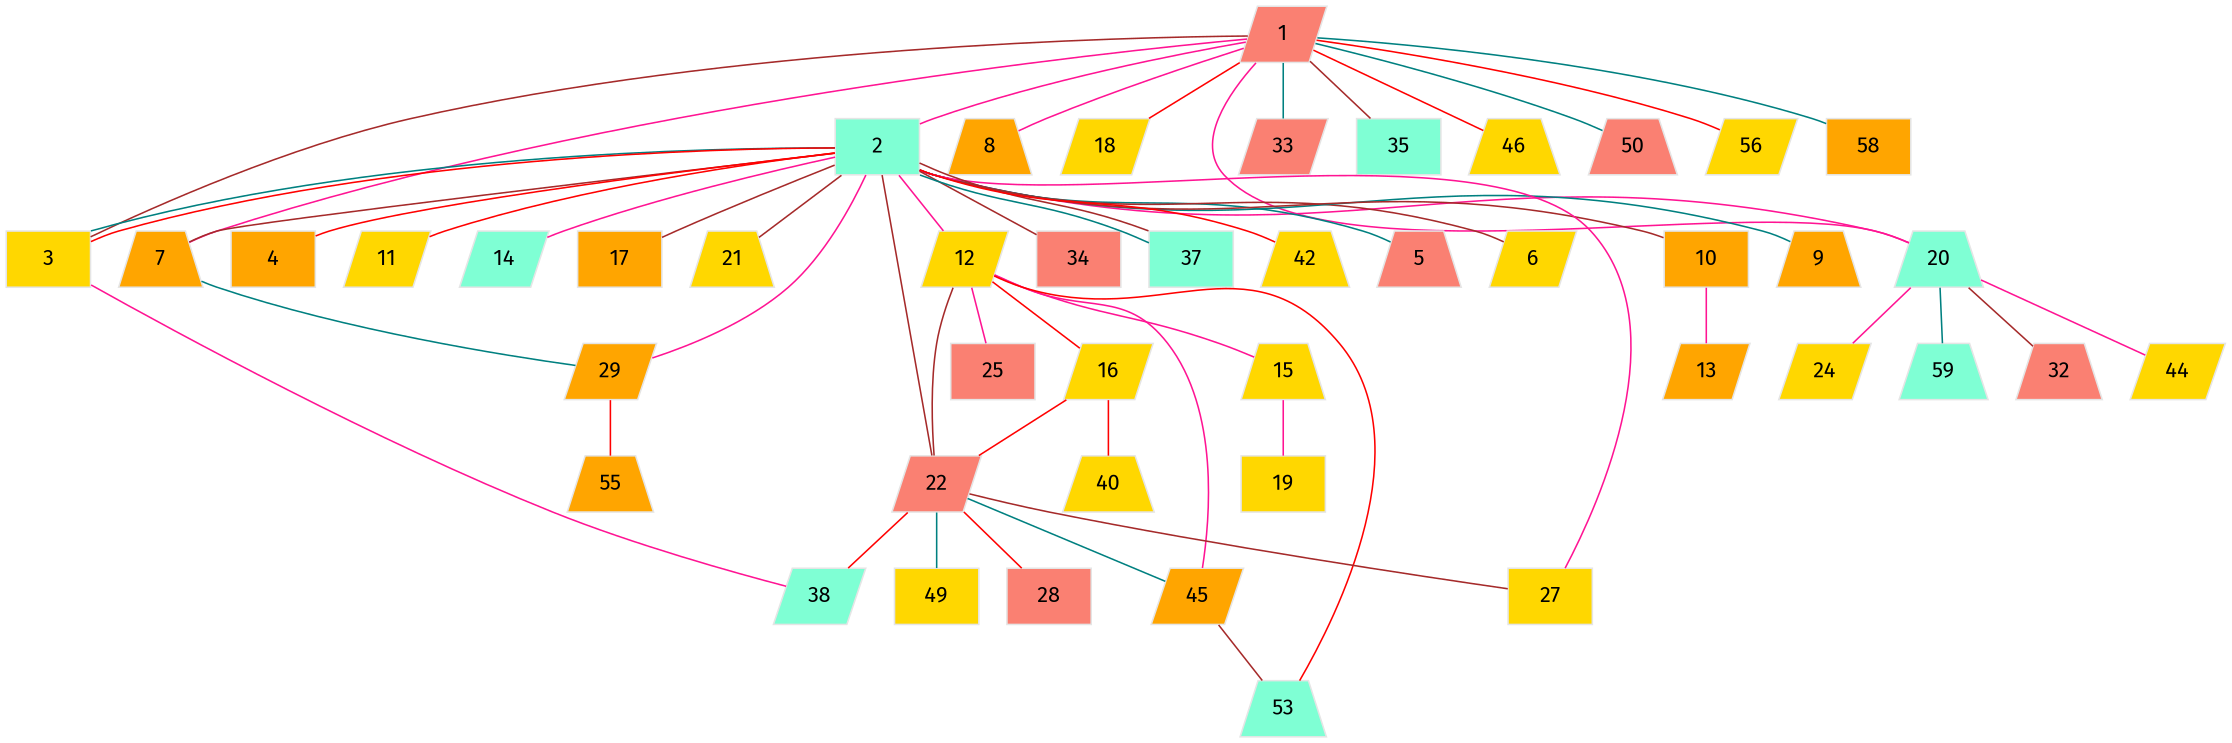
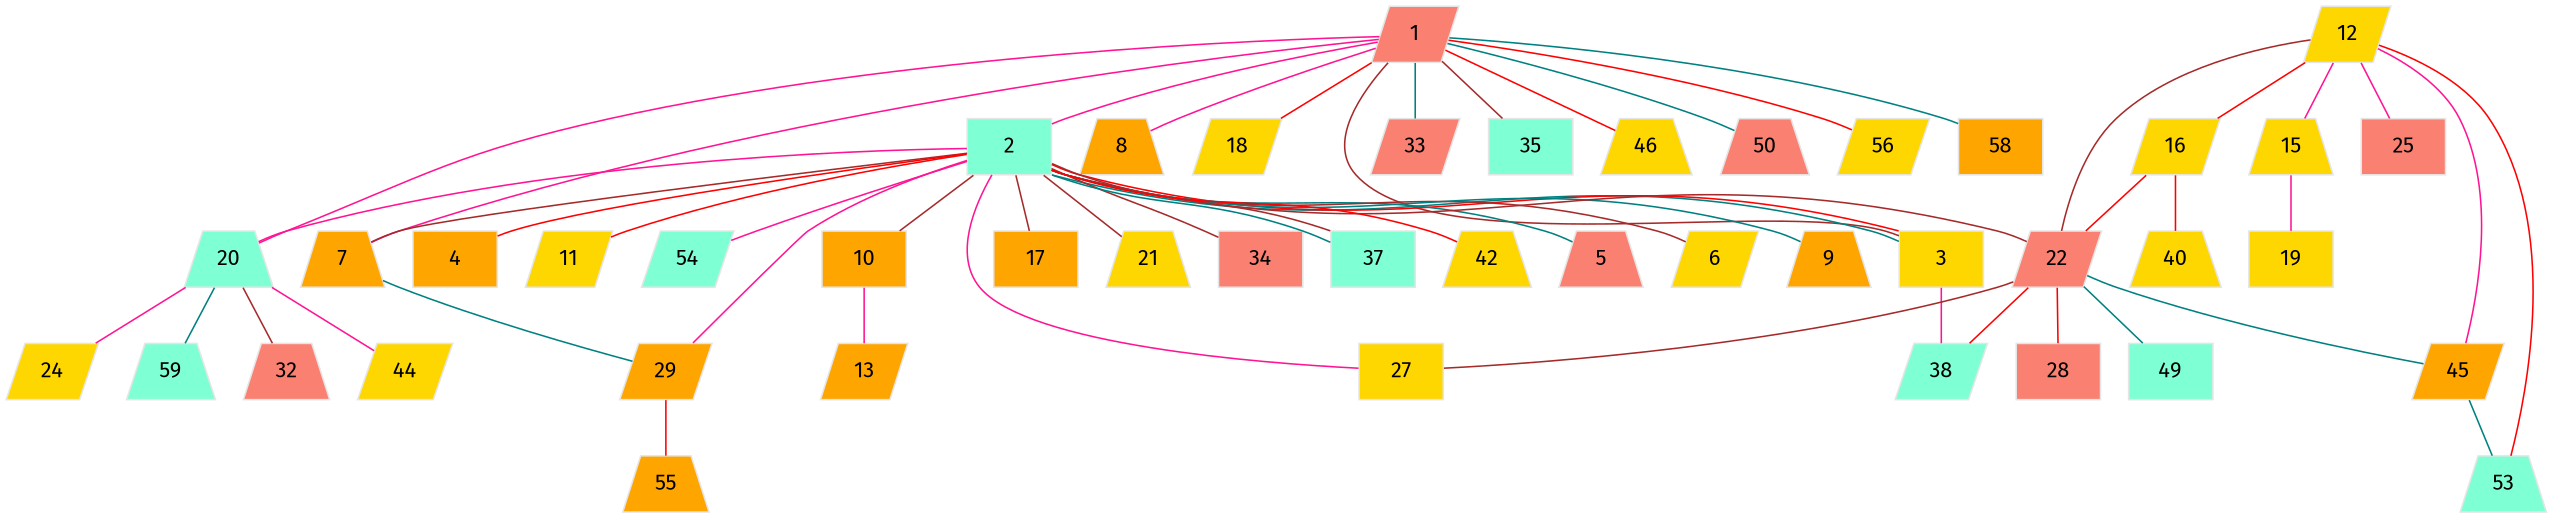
edge "2" -- "12": removed
node "14": label "14" -> "54"
node "49": fillcolor gold -> aquamarine
edge "45" -- "53": color brown -> teal
